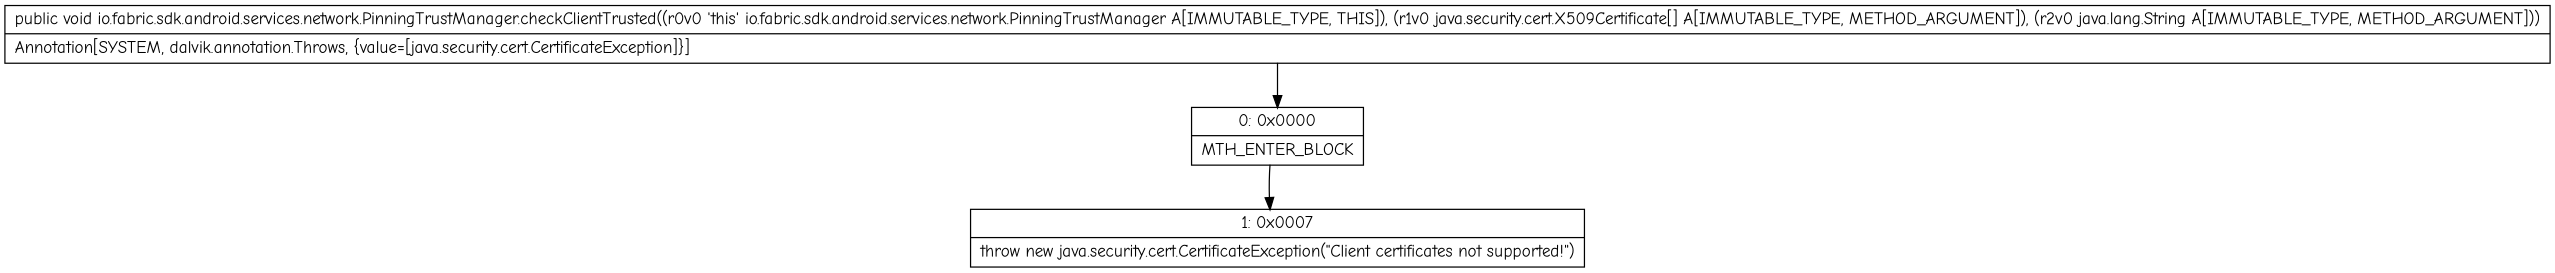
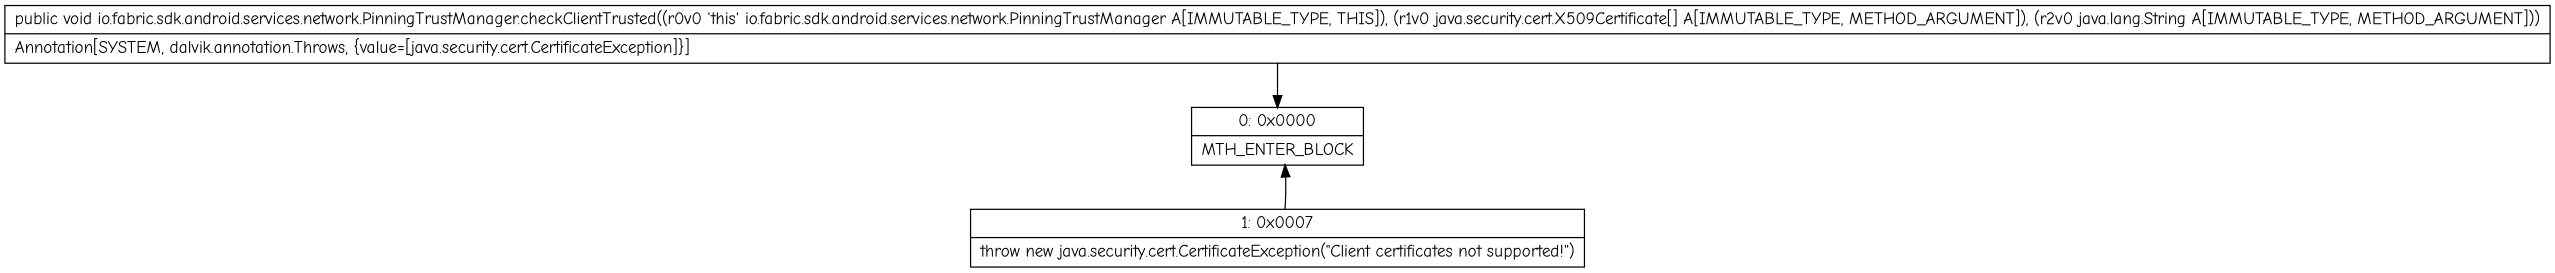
edge "0: 0x0000" -> "1: 0x0007": reversed
